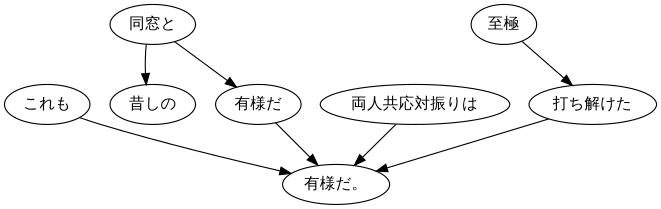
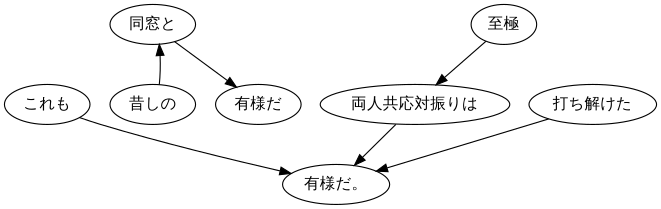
edge "同窓と" -> "昔しの": reversed
edge "至極" -> "打ち解けた": now "至極" -> "両人共応対振りは"
edge "有様だ" -> "有様だ。": removed
